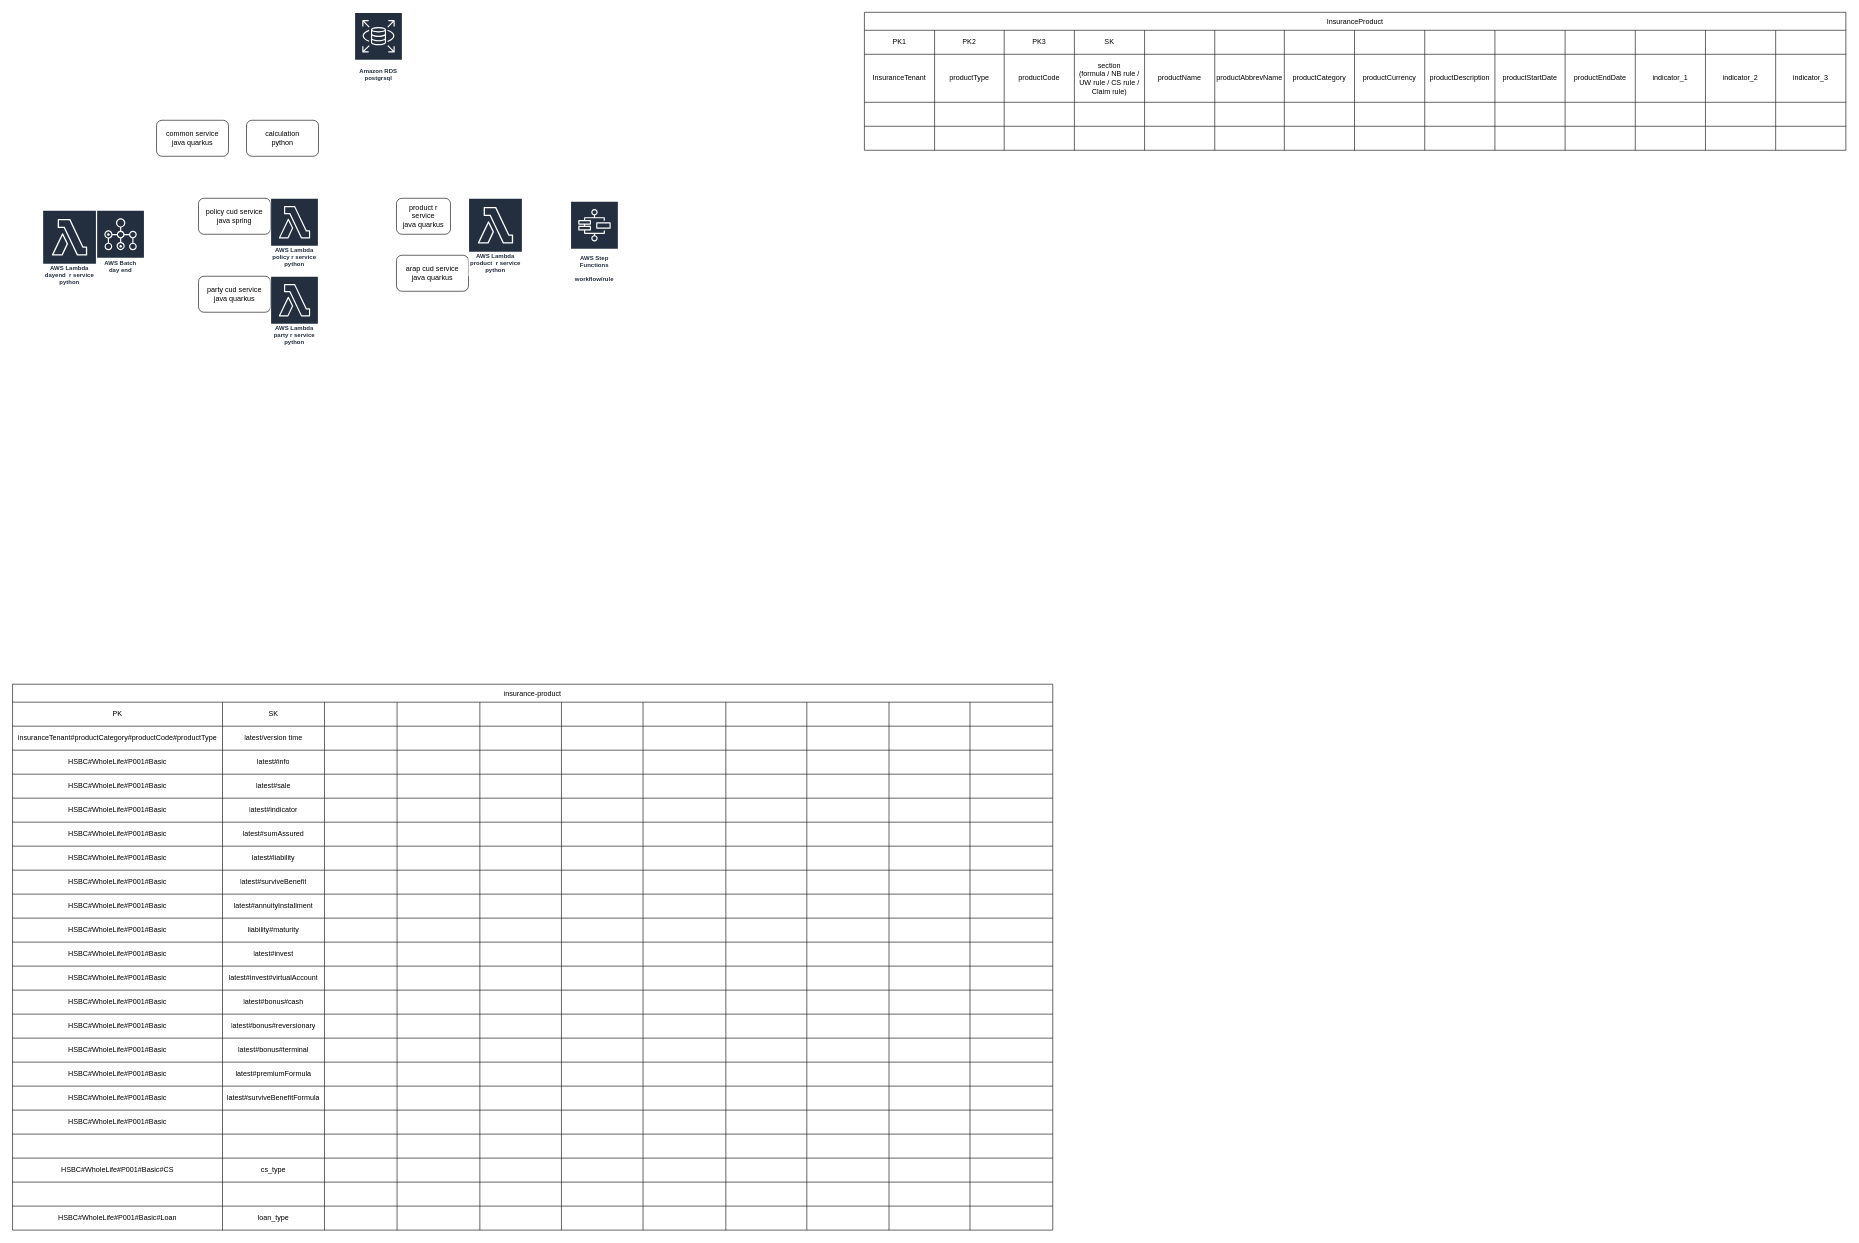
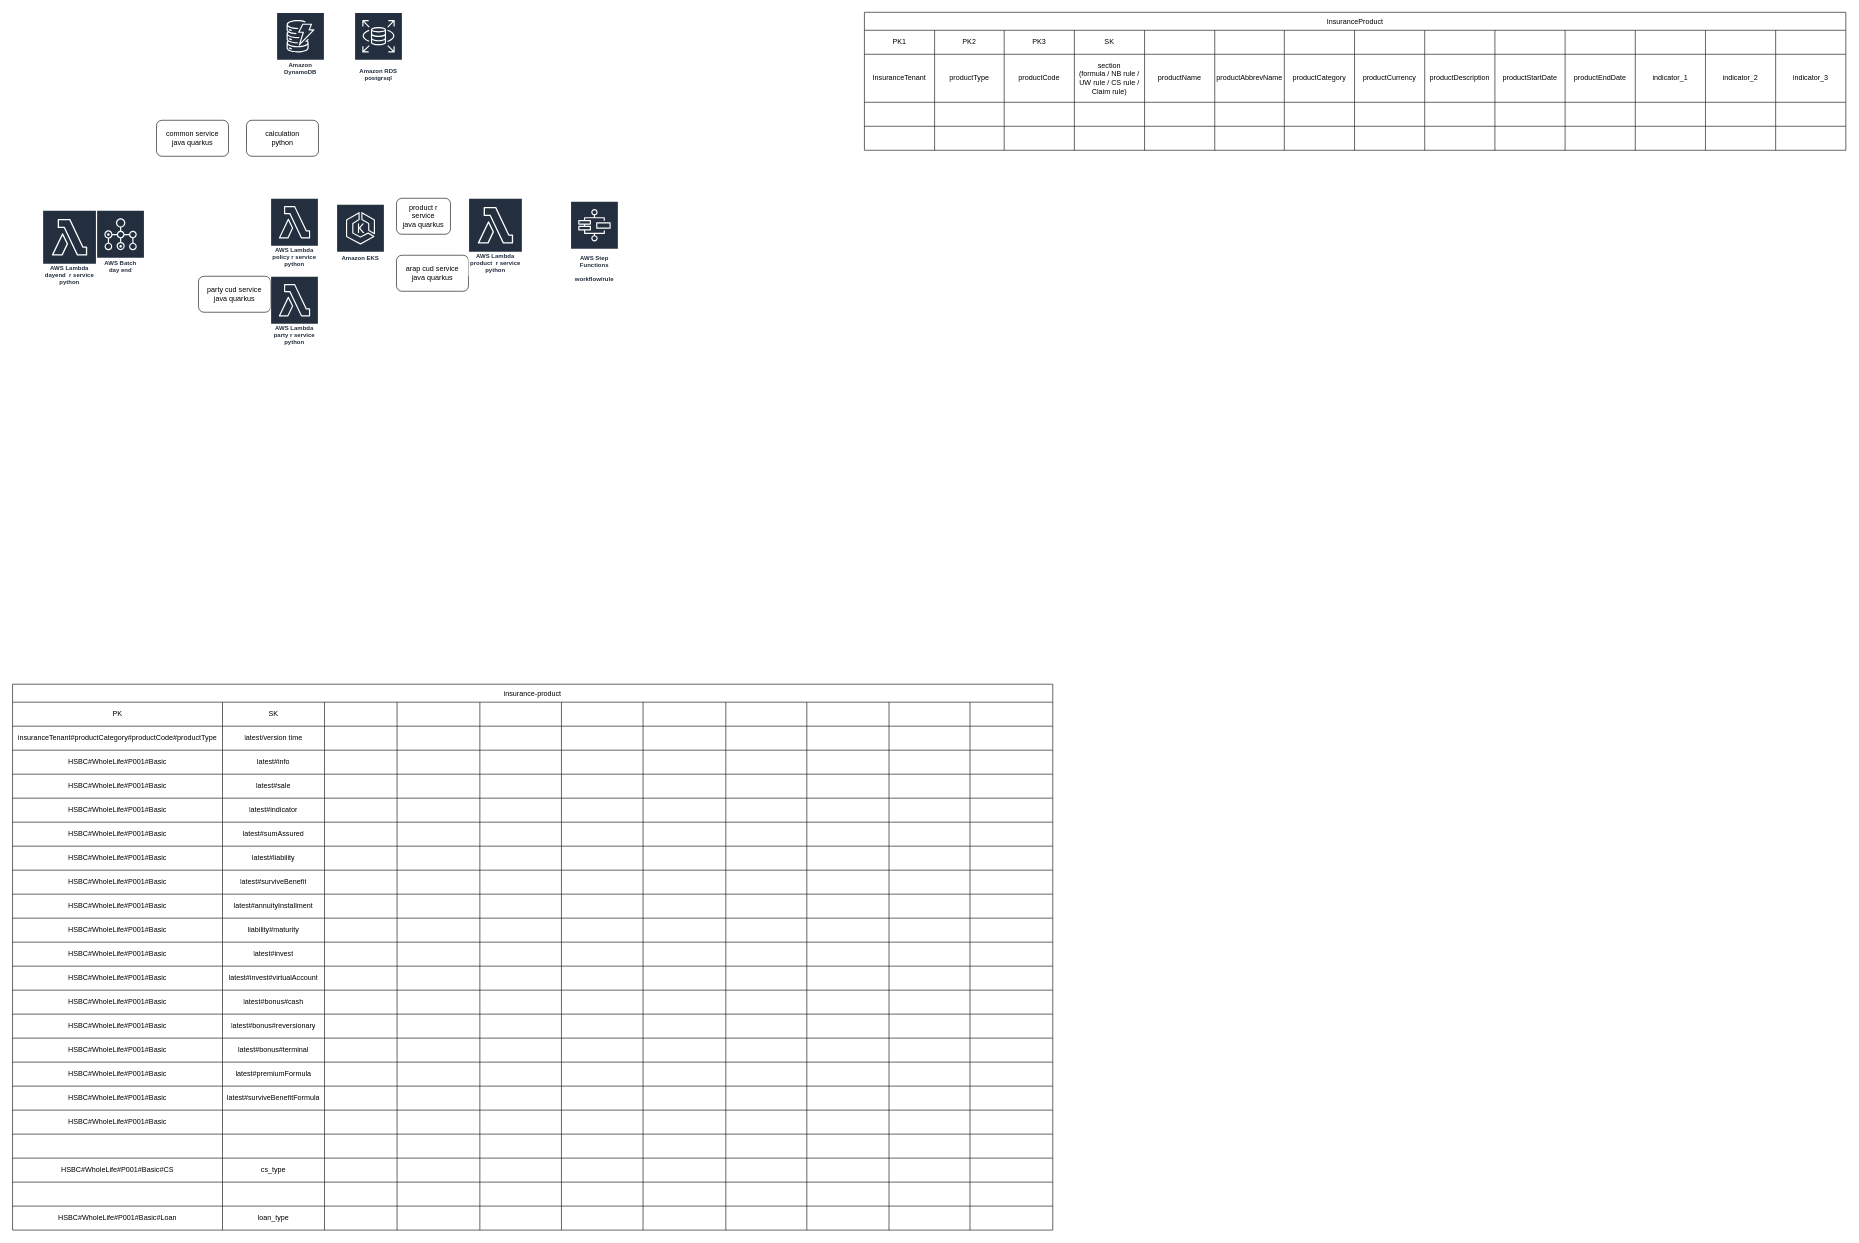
node "Amazon DynamoDB": added
node "policy cud service java spring": removed
node "Amazon EKS": added
